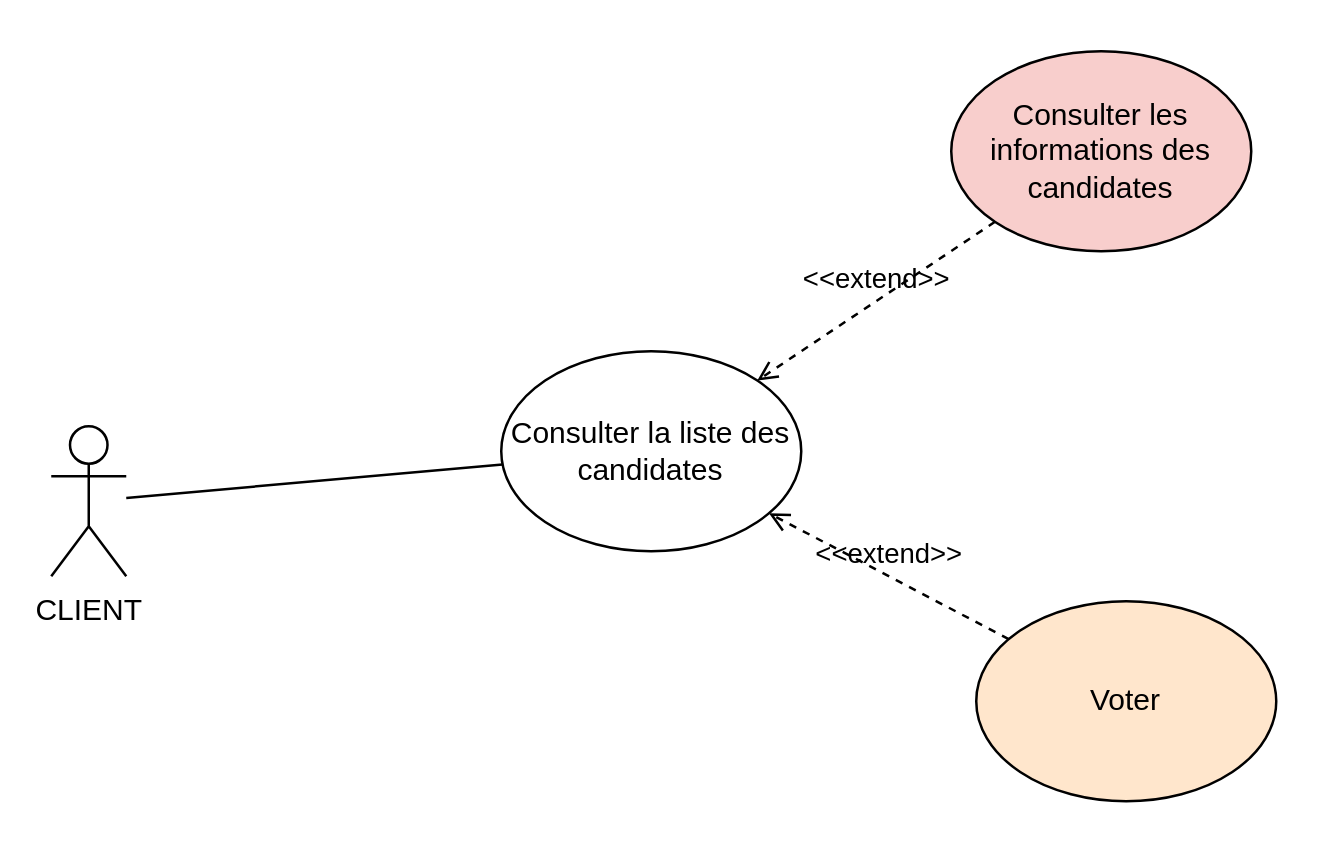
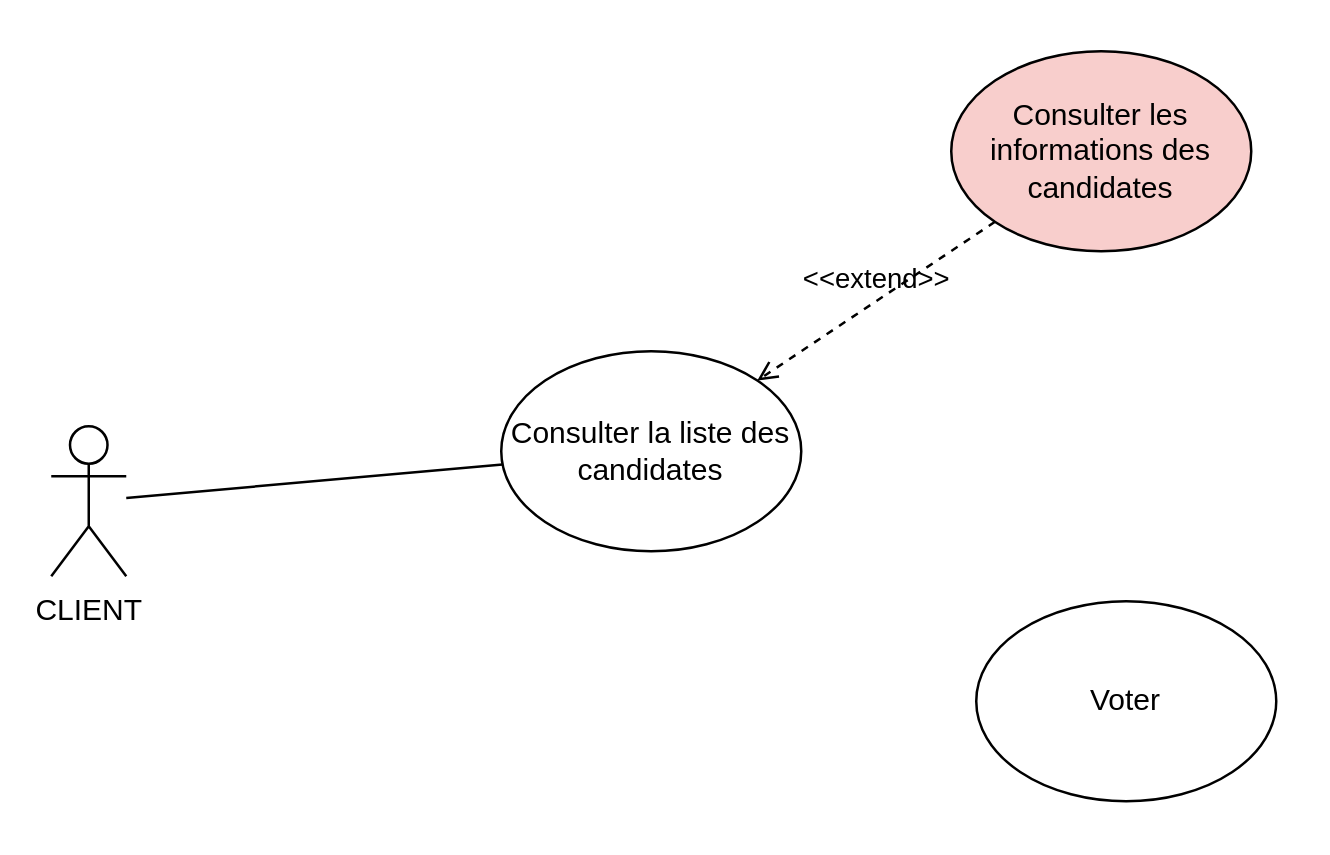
edge "Voter" -> "Consulter la liste des candidates": removed, label "<<extend>>"
node "Voter": fillcolor #ffe6cc -> #ffffff
